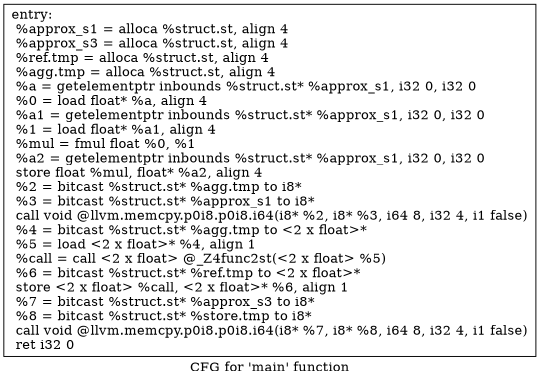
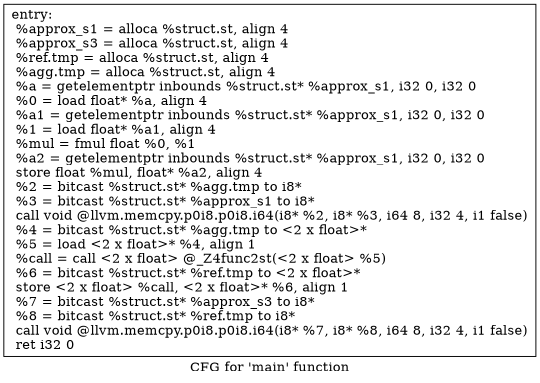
node "entry:": text "%8 = bitcast %struct.st* %store.tmp to i8*" -> "%8 = bitcast %struct.st* %ref.tmp to i8*"
